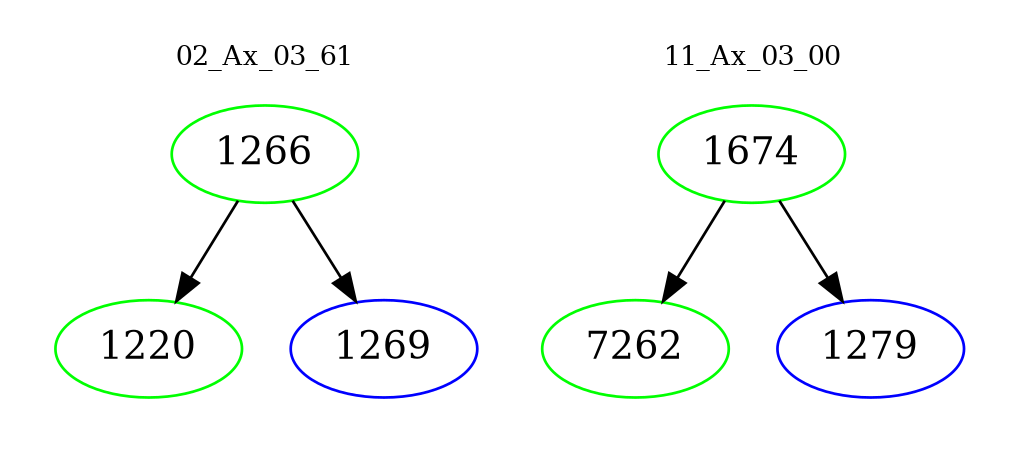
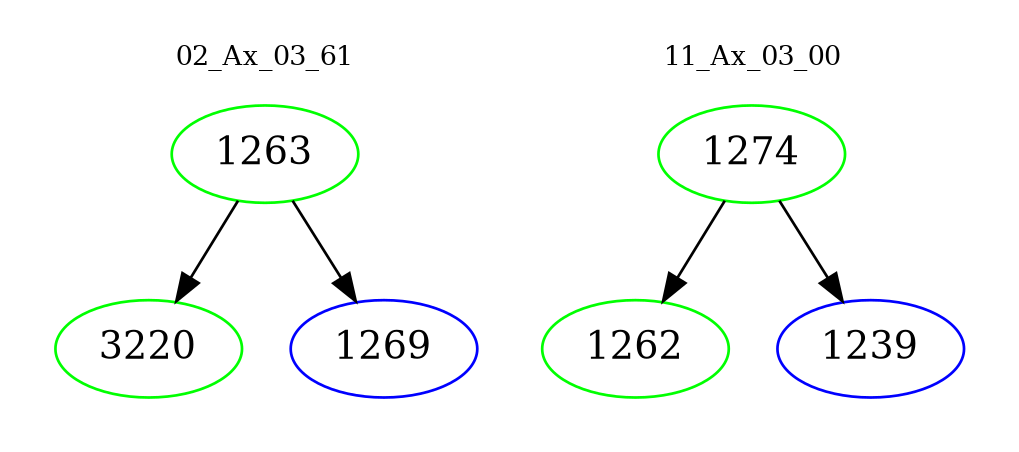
node "1266": label "1266" -> "1263"
node "1674": label "1674" -> "1274"
node "1220": label "1220" -> "3220"
node "7262": label "7262" -> "1262"
node "1279": label "1279" -> "1239"
